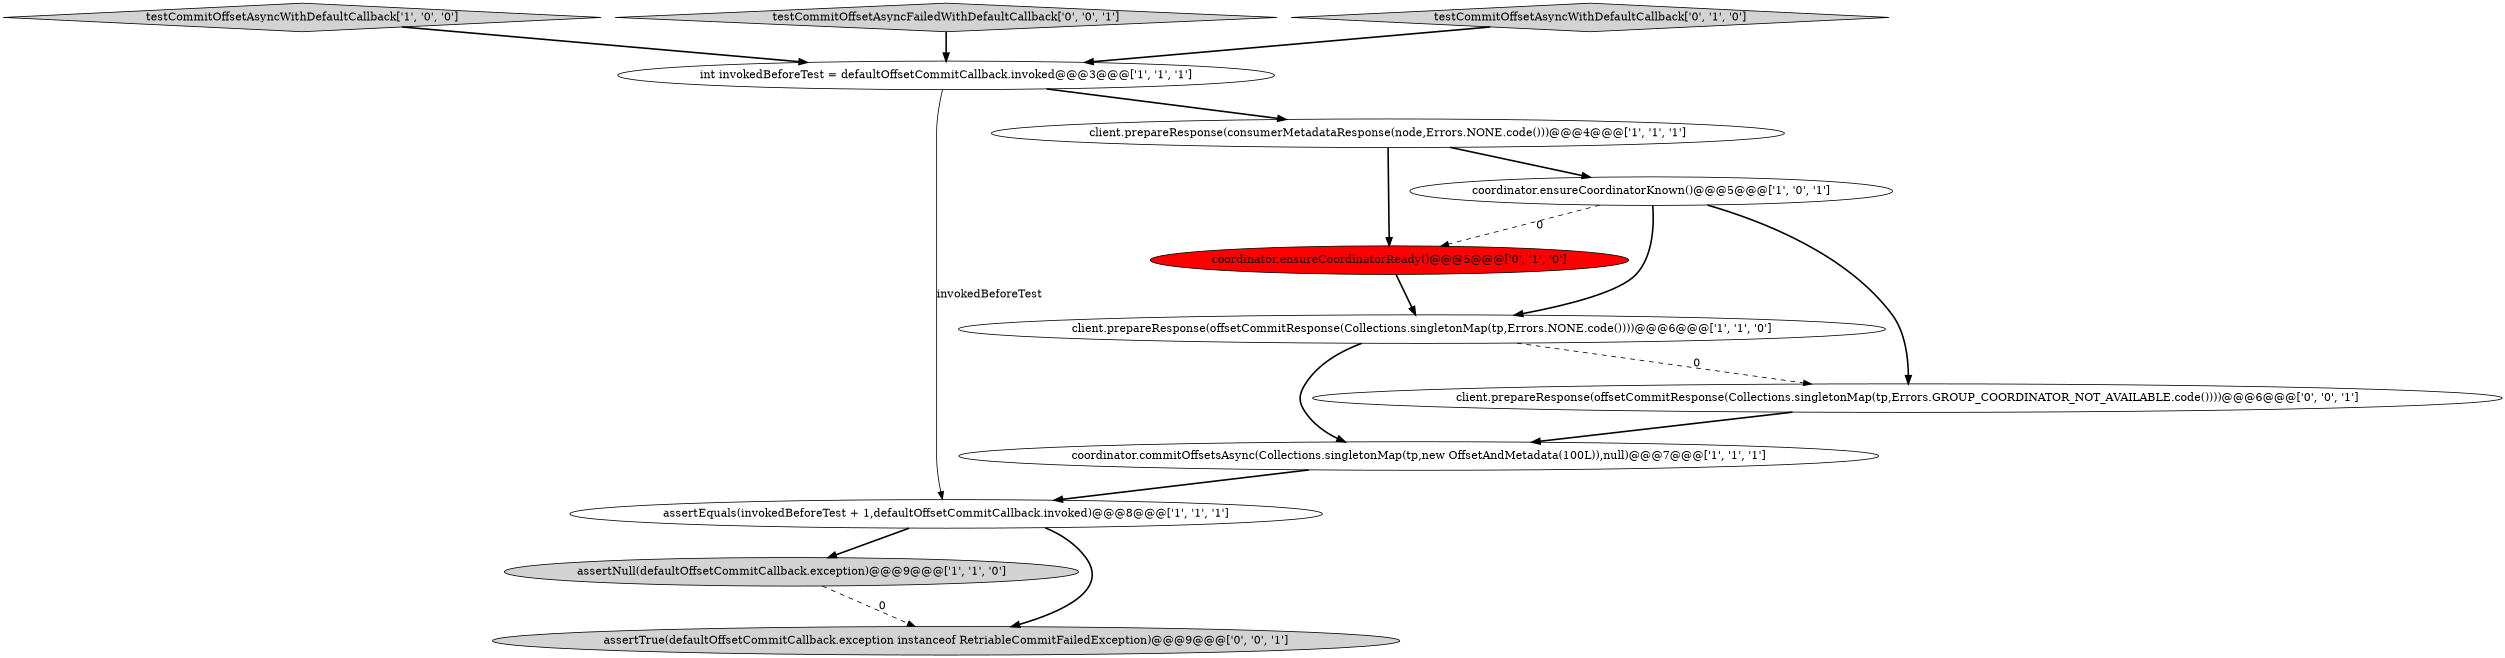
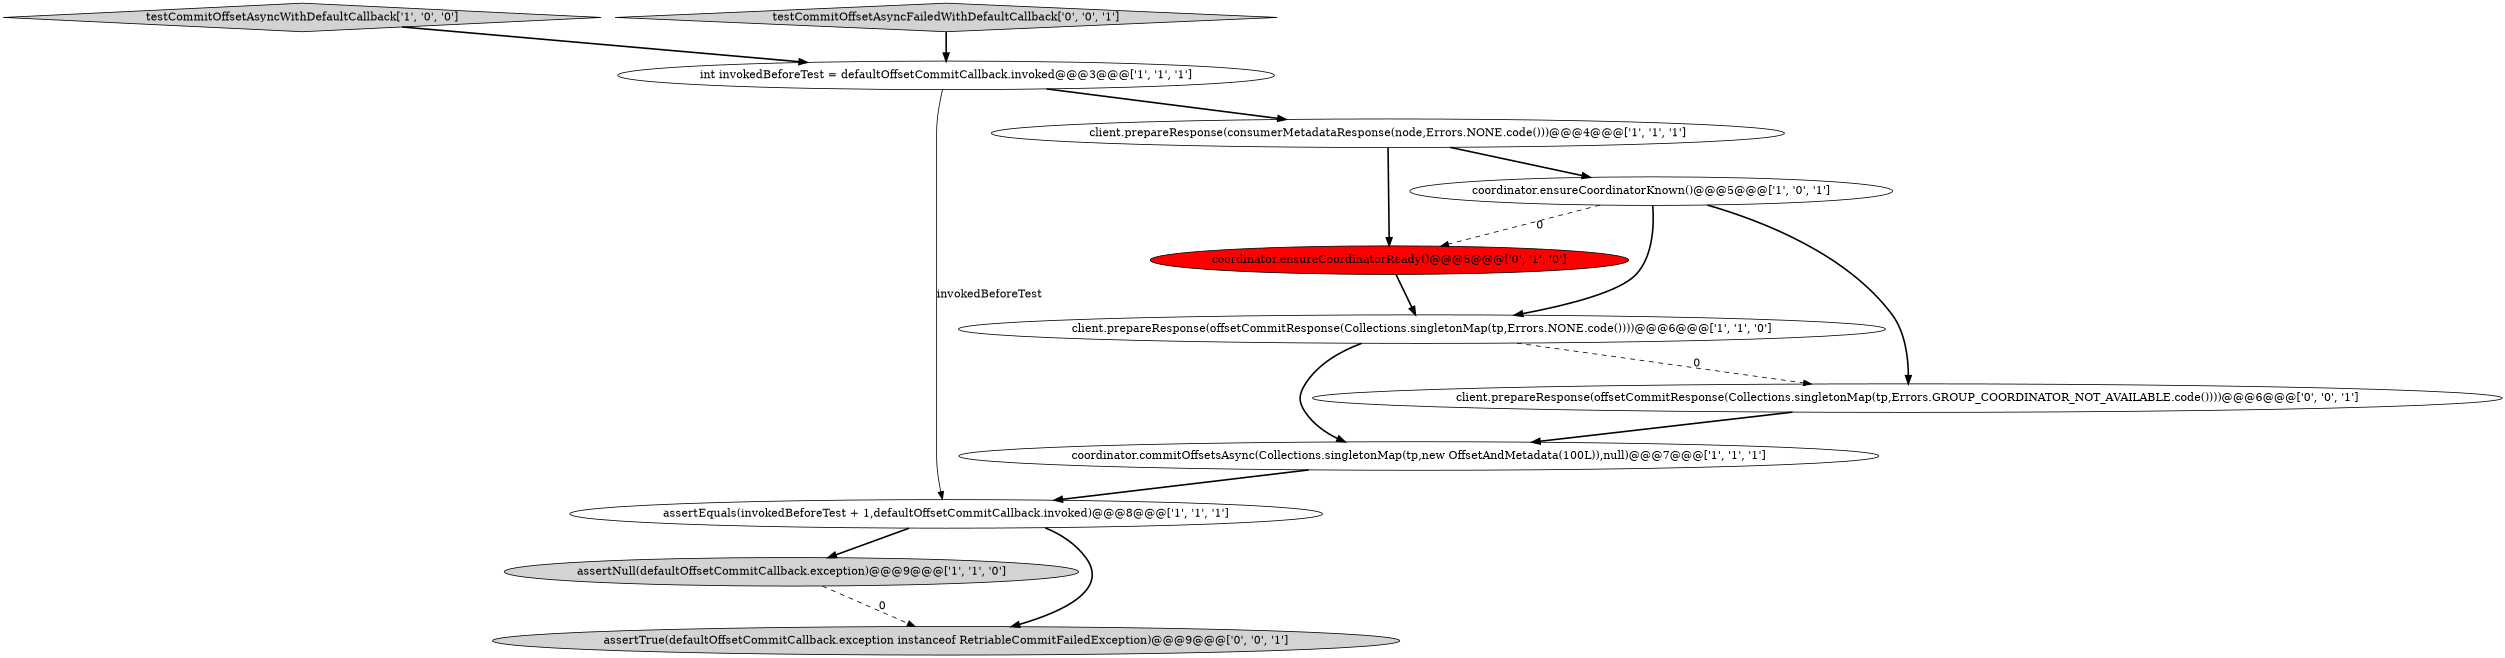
node "testCommitOffsetAsyncWithDefaultCallback['0', '1', '0']": removed
